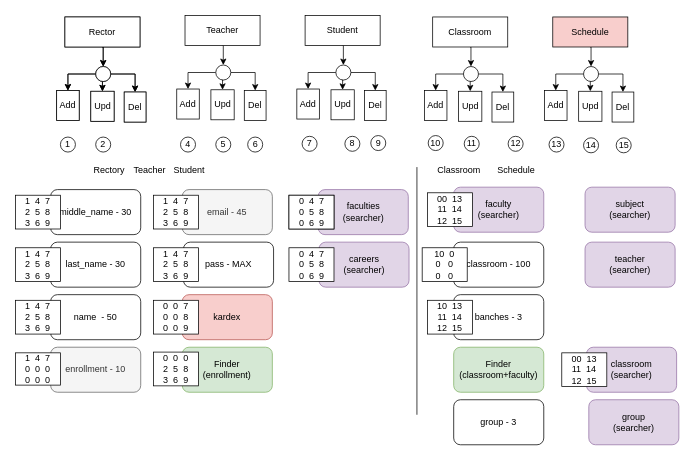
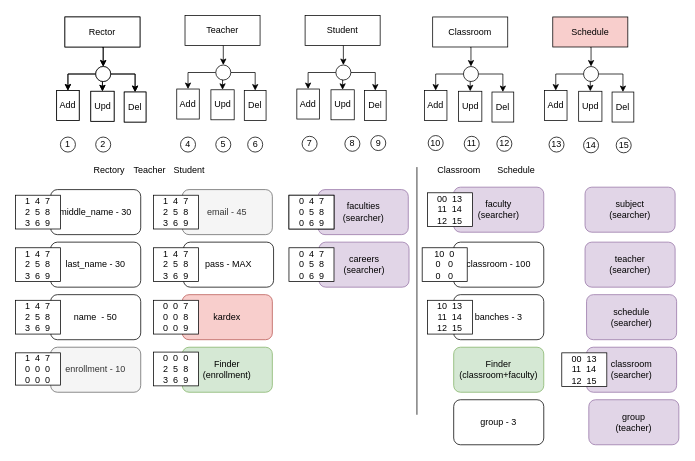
node "12": moved (515, 144) -> (504, 144)
node "schedule (searcher)": added
node "group (searcher)": label "group (searcher)" -> "group (teacher)"
